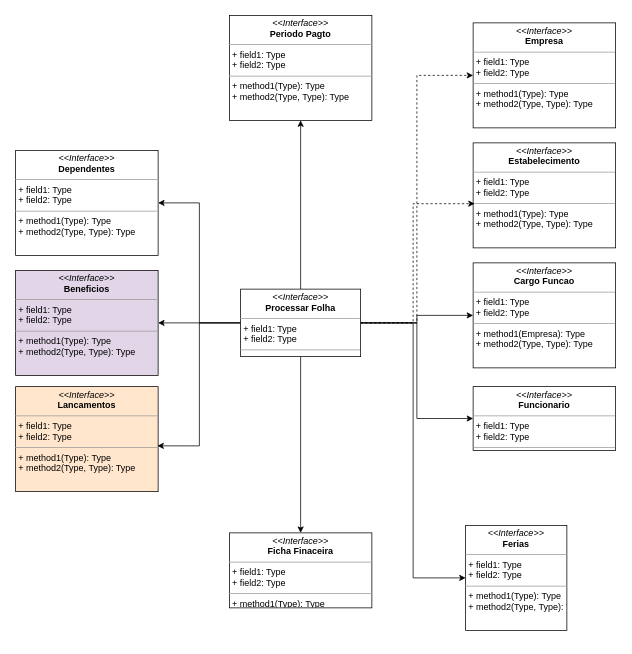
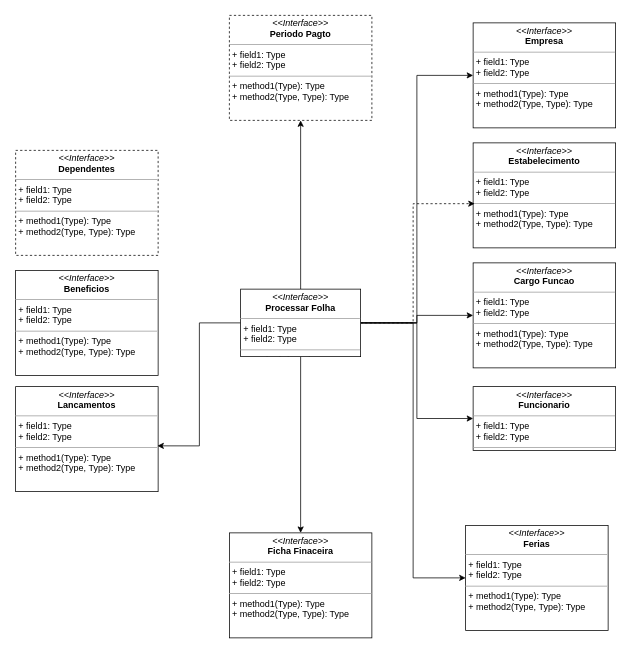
node "<<Interface>> Periodo Pagto + field1: Type + field2: Type + method1(Type): Type + method2(Type, Type): Type": style solid -> dashed
edge "<<Interface>> Processar Folha + field1: Type + field2: Type + method1(Type): Type + method2(Type, Type): Type" -> "<<Interface>> Empresa + field1: Type + field2: Type + method1(Type): Type + method2(Type, Type): Type": style dashed -> solid
node "<<Interface>> Dependentes + field1: Type + field2: Type + method1(Type): Type + method2(Type, Type): Type": style solid -> dashed
edge "<<Interface>> Processar Folha + field1: Type + field2: Type + method1(Type): Type + method2(Type, Type): Type" -> "<<Interface>> Dependentes + field1: Type + field2: Type + method1(Type): Type + method2(Type, Type): Type": removed
node "<<Interface>> Cargo Funcao + field1: Type + field2: Type + method1(Empresa): Type + method2(Type, Type): Type": label "<<Interface>> Cargo Funcao + field1: Type + field2: Type + method1(Empresa): Type + method2(Type, Type): Type" -> "<<Interface>> Cargo Funcao + field1: Type + field2: Type + method1(Type): Type + method2(Type, Type): Type"
node "<<Interface>> Beneficios + field1: Type + field2: Type + method1(Type): Type + method2(Type, Type): Type": fillcolor #e1d5e7 -> #ffffff
edge "<<Interface>> Processar Folha + field1: Type + field2: Type + method1(Type): Type + method2(Type, Type): Type" -> "<<Interface>> Beneficios + field1: Type + field2: Type + method1(Type): Type + method2(Type, Type): Type": removed
node "<<Interface>> Lancamentos + field1: Type + field2: Type + method1(Type): Type + method2(Type, Type): Type": fillcolor #ffe6cc -> #ffffff
node "<<Interface>> Ficha Finaceira + field1: Type + field2: Type + method1(Type): Type + method2(Type, Type): Type": size 143x75 -> 143x105
node "<<Interface>> Ferias + field1: Type + field2: Type + method1(Type): Type + method2(Type, Type): Type": size 101x105 -> 143x105
